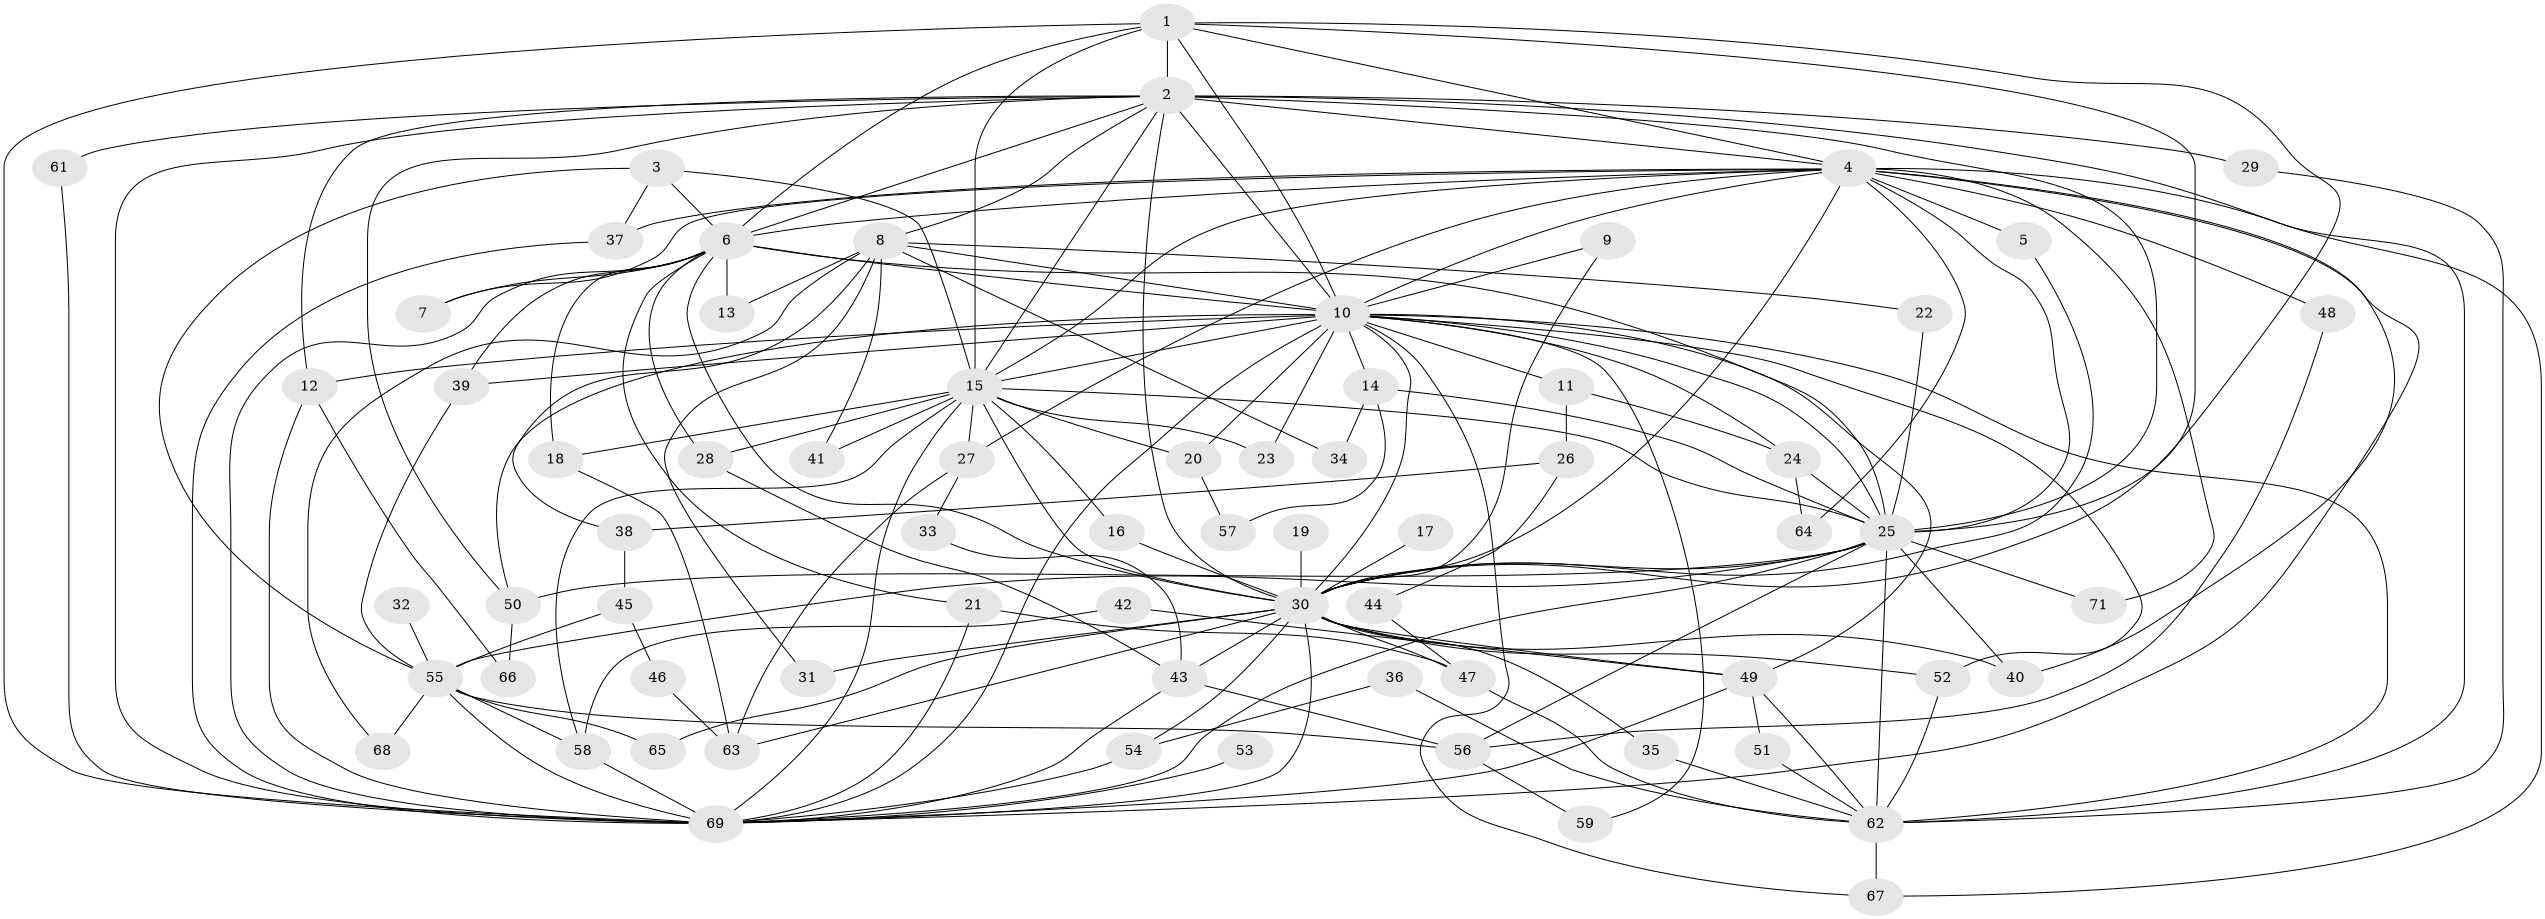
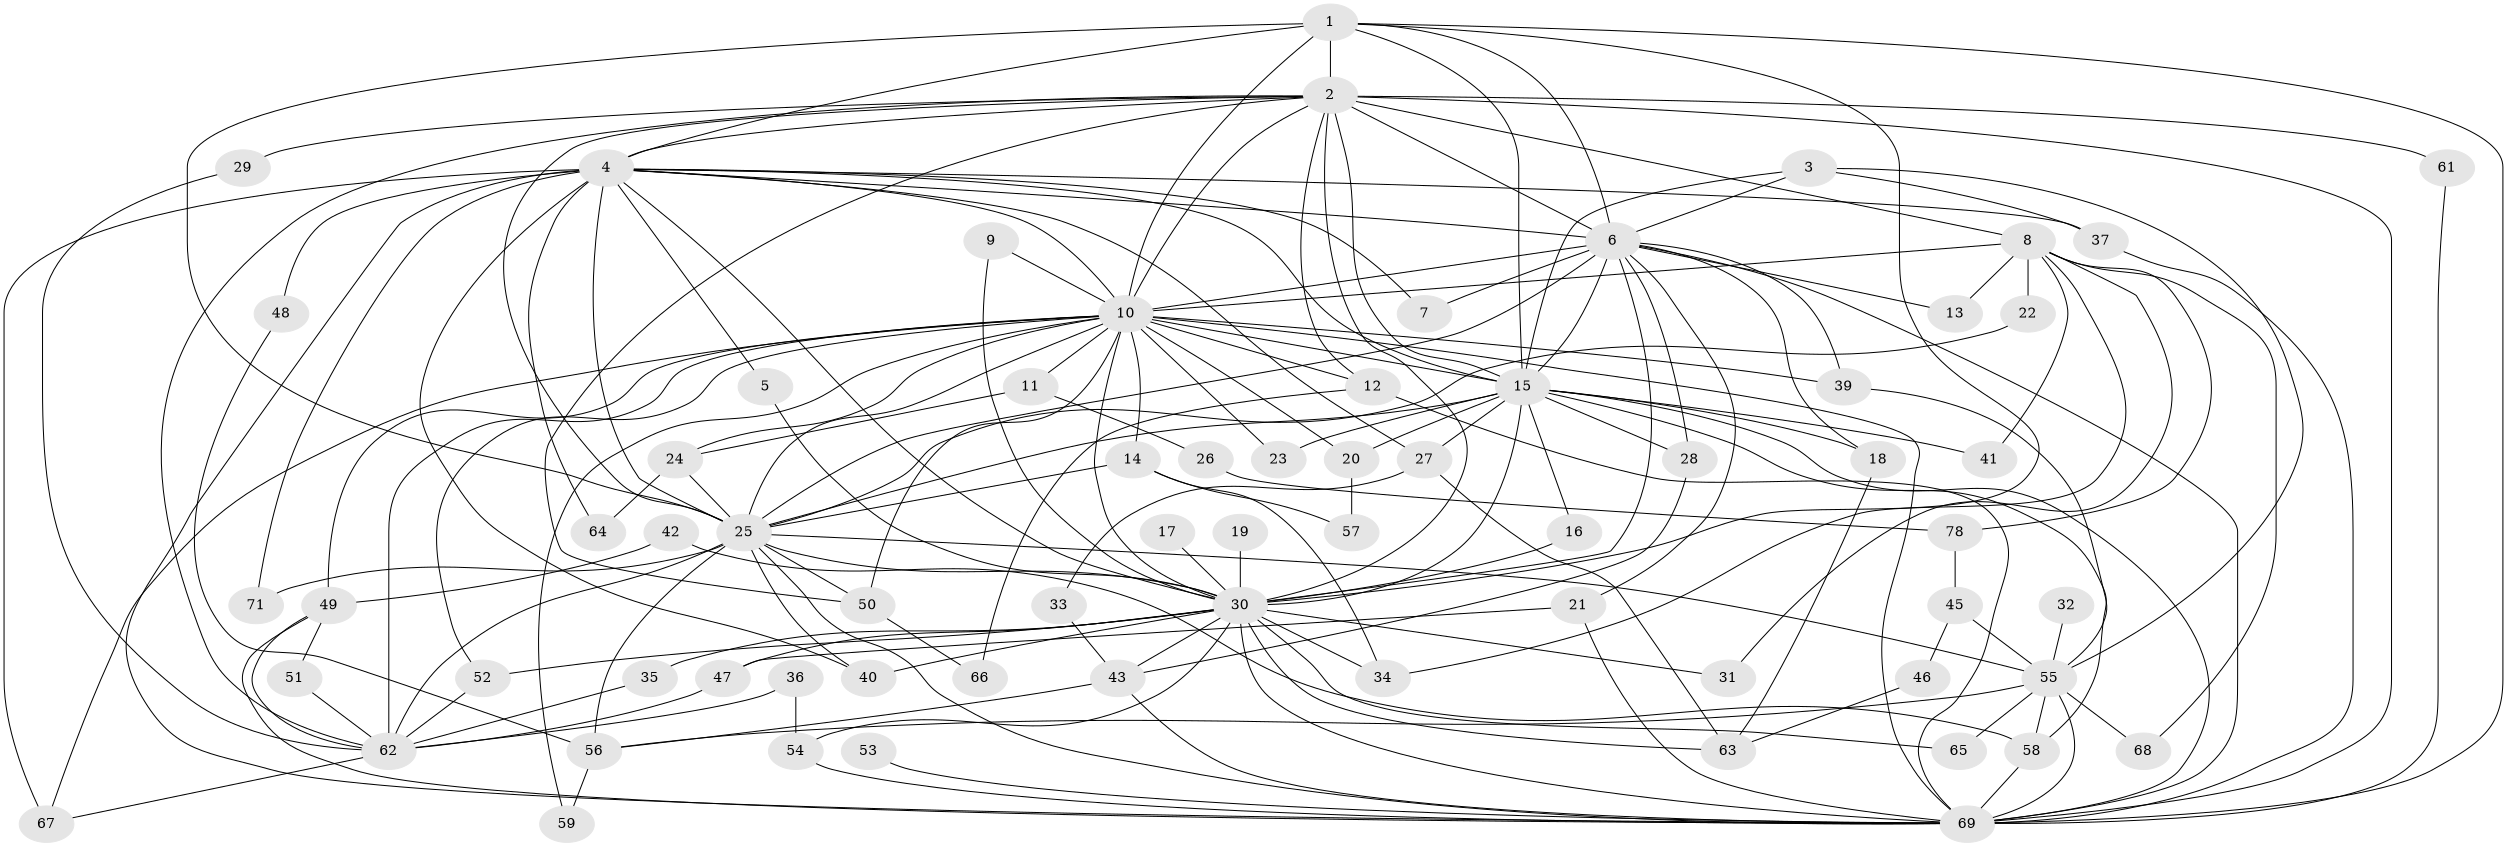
edge "6" -- "15": added
node "38": label "38" -> "78"
node "44": removed
edge "30" -- "49": now "30" -- "34"
